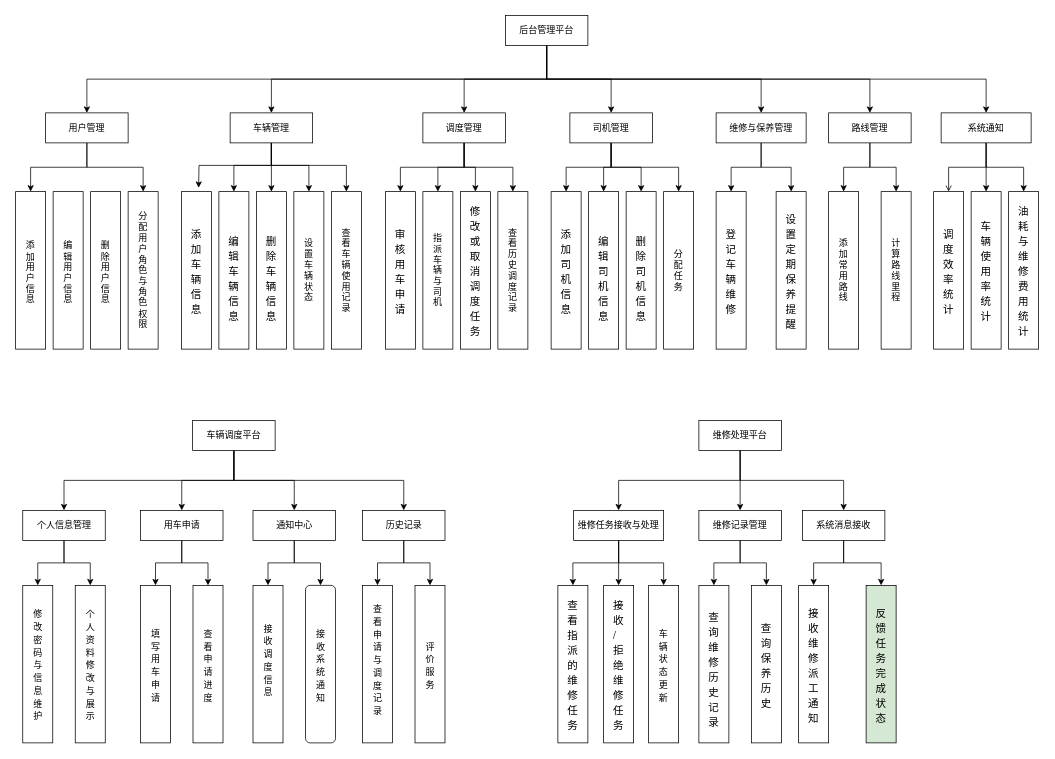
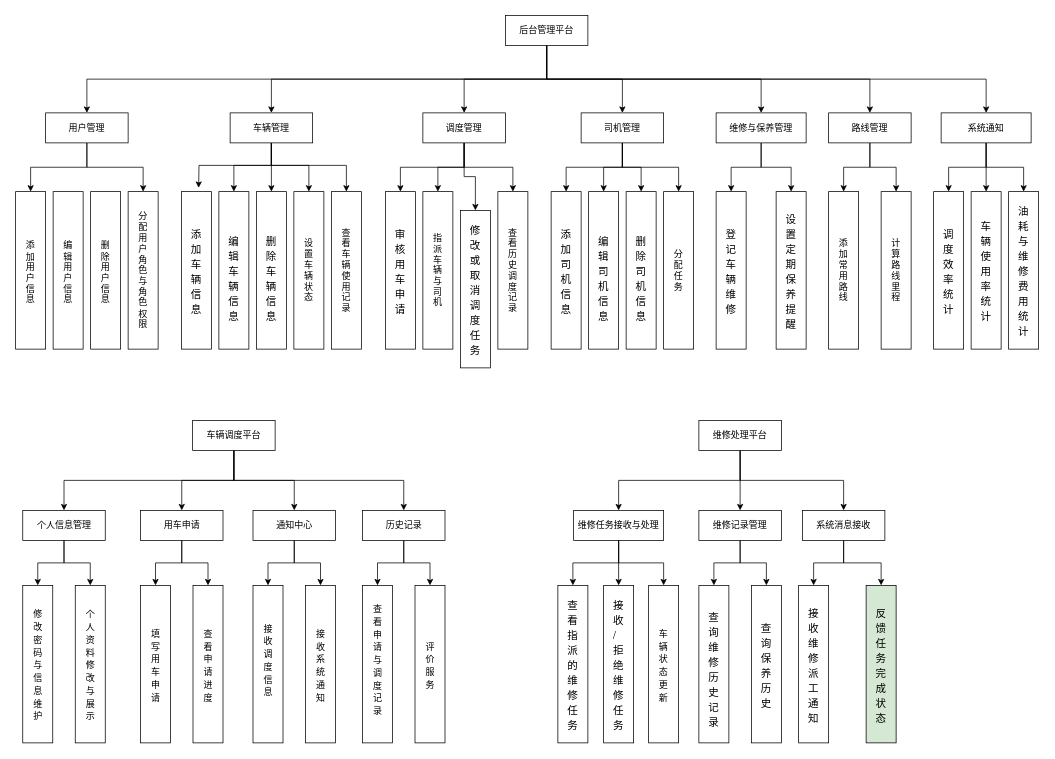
node "司机管理": moved (611, 128) -> (622, 128)
edge "系统通知" -> "调 度 效 率 统 计": arrowhead open -> classic
node "修 改 或 取 消 调 度 任 务": moved (475, 270) -> (475, 289)
node "接 收 系 统 通 知": shape rounded rectangle -> rectangle
